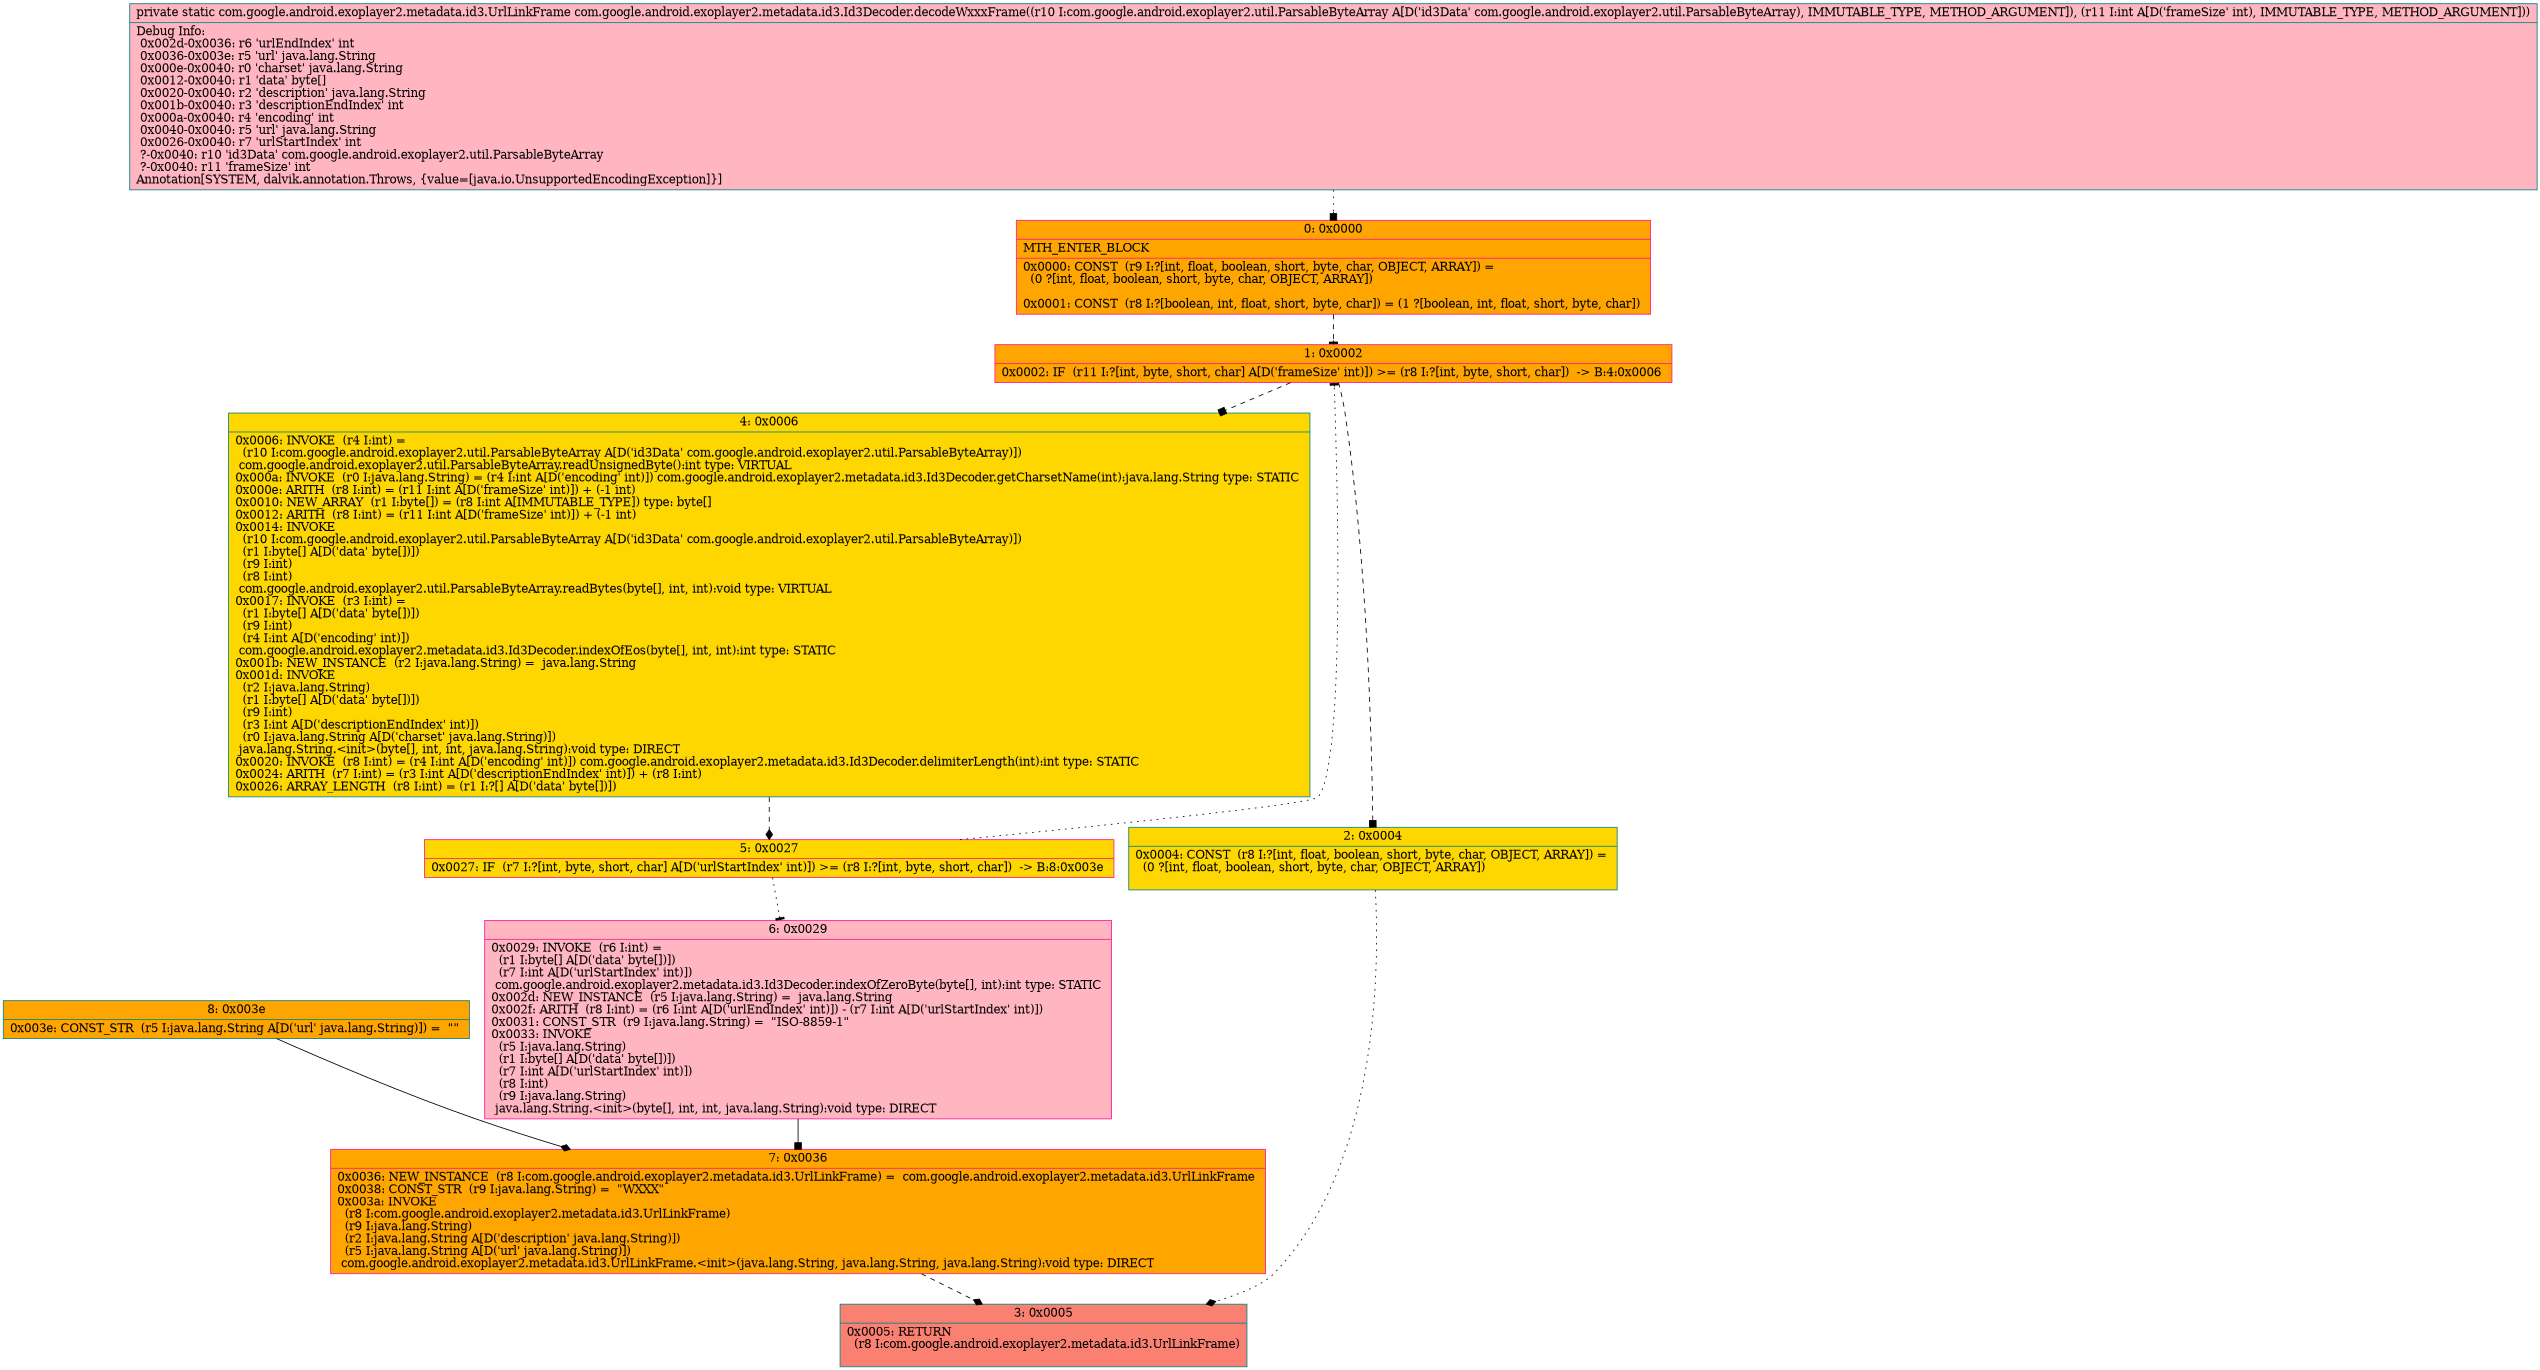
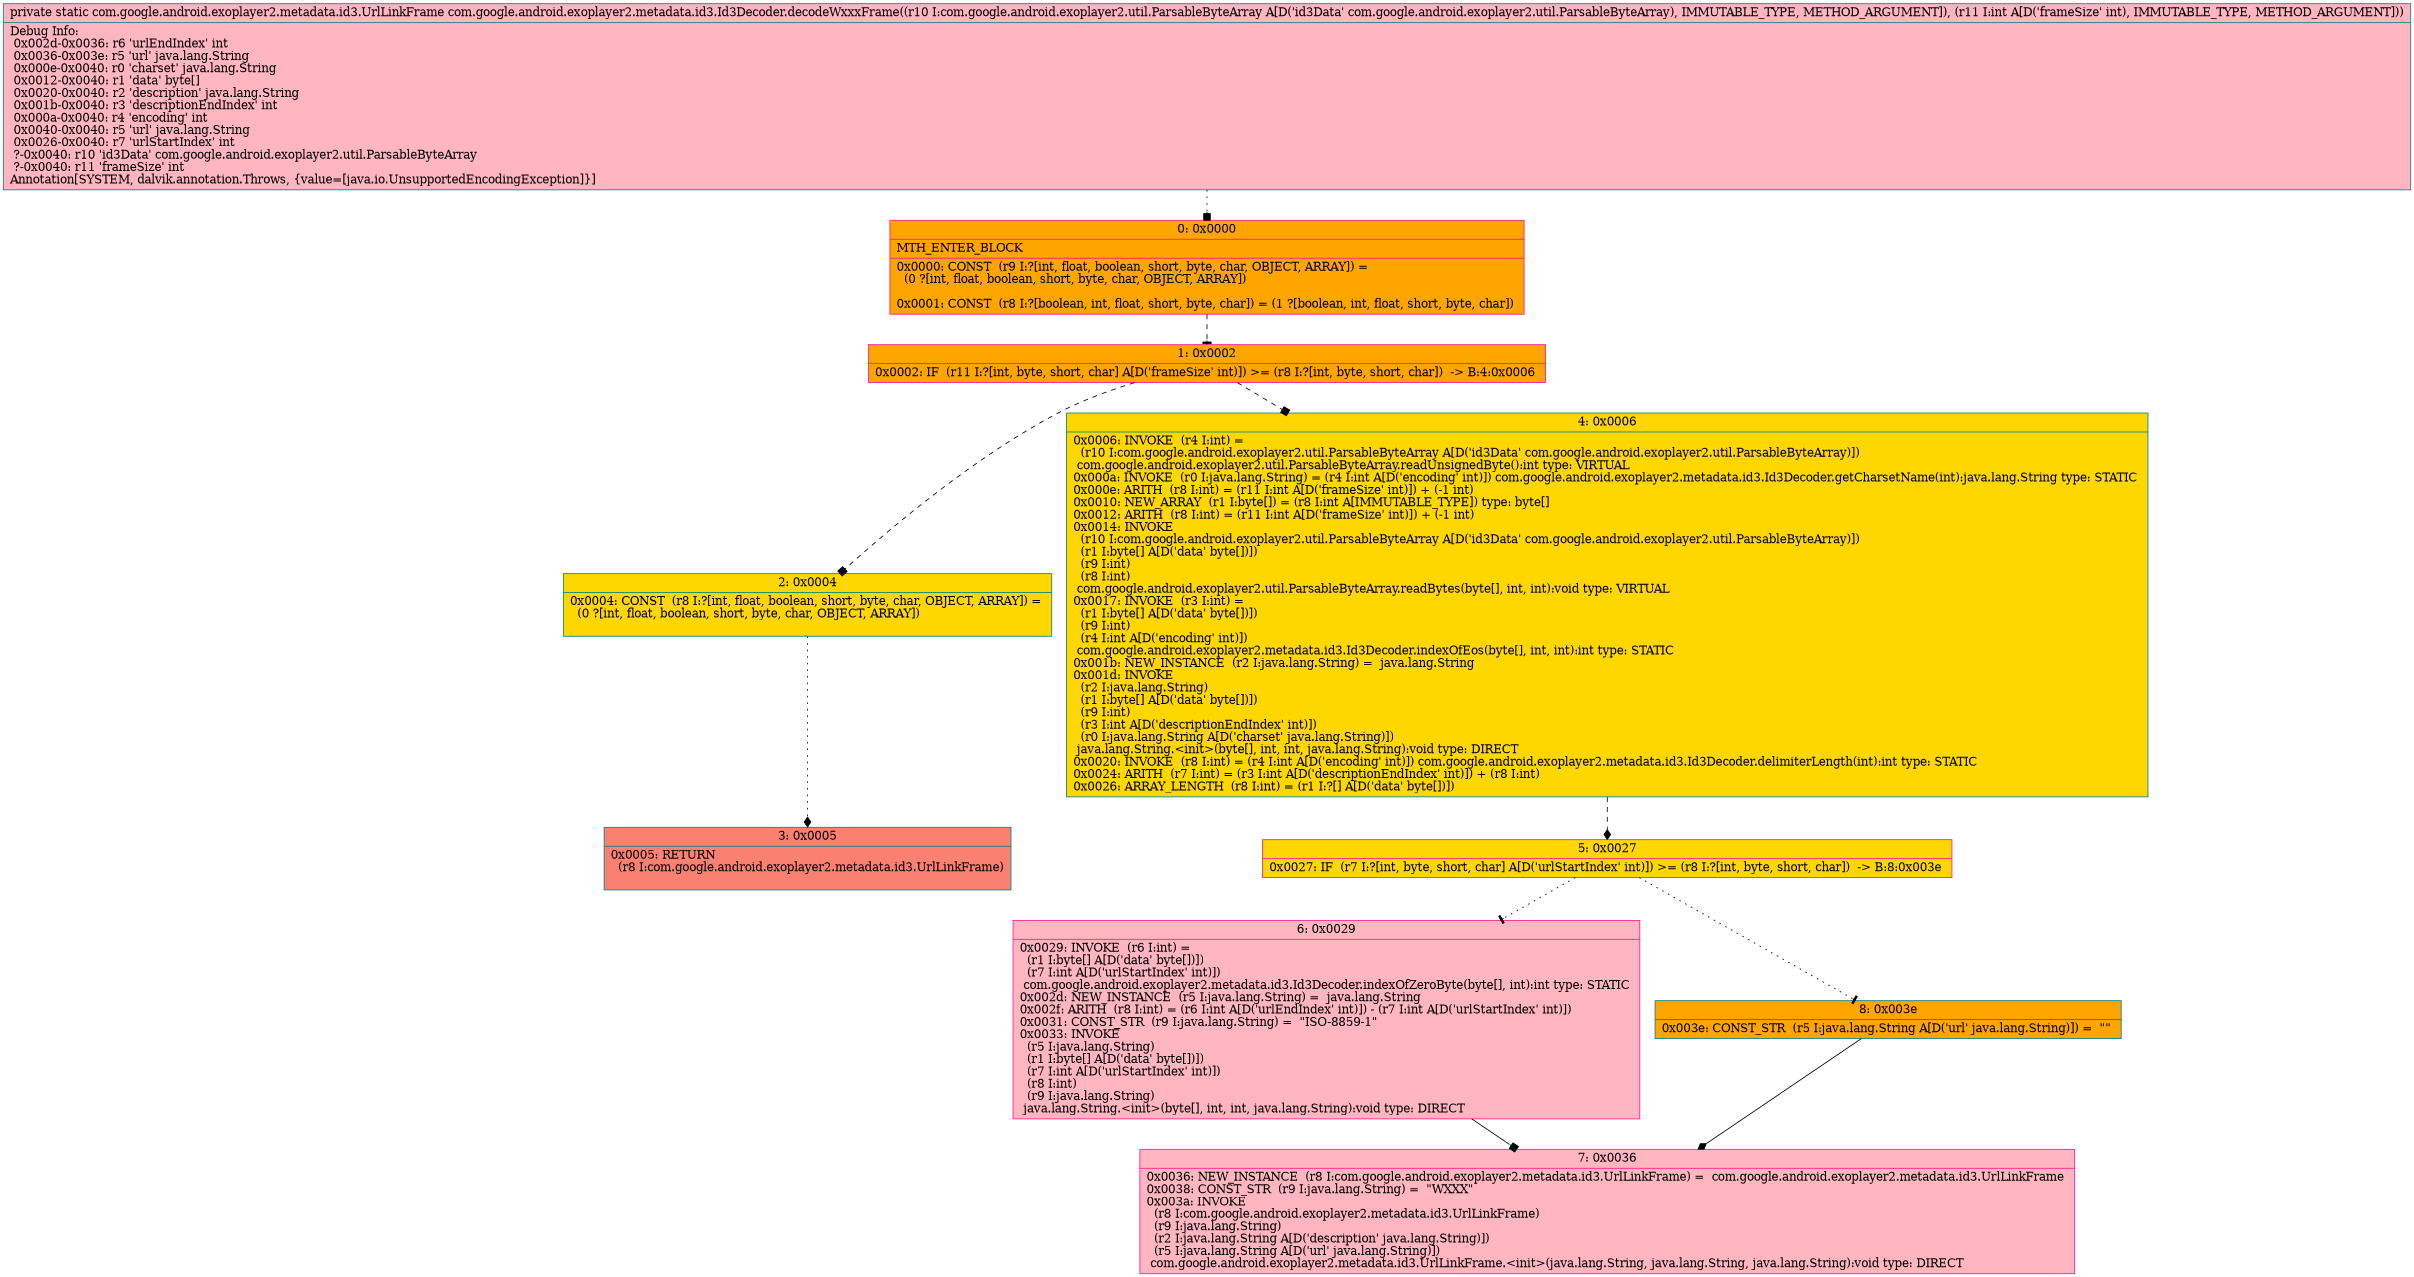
edge "5: 0x0027" -> "1: 0x0002": now "5: 0x0027" -> "8: 0x003e"
node "7: 0x0036": fillcolor orange -> lightpink
edge "7: 0x0036" -> "3: 0x0005": removed
